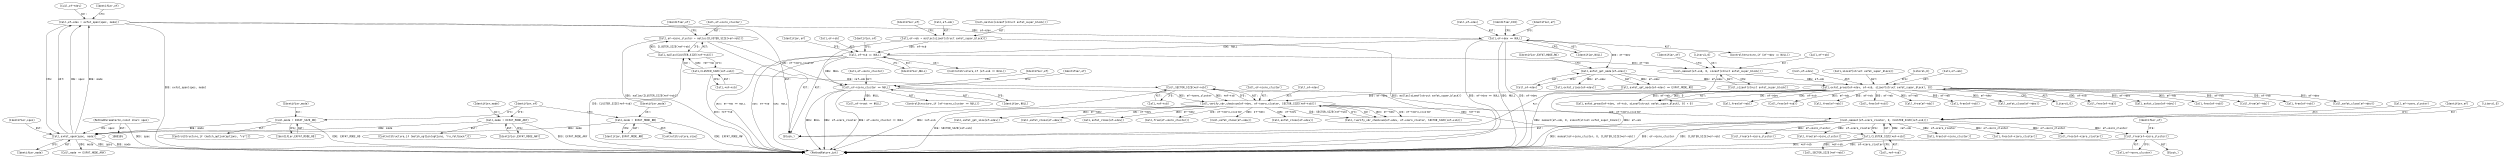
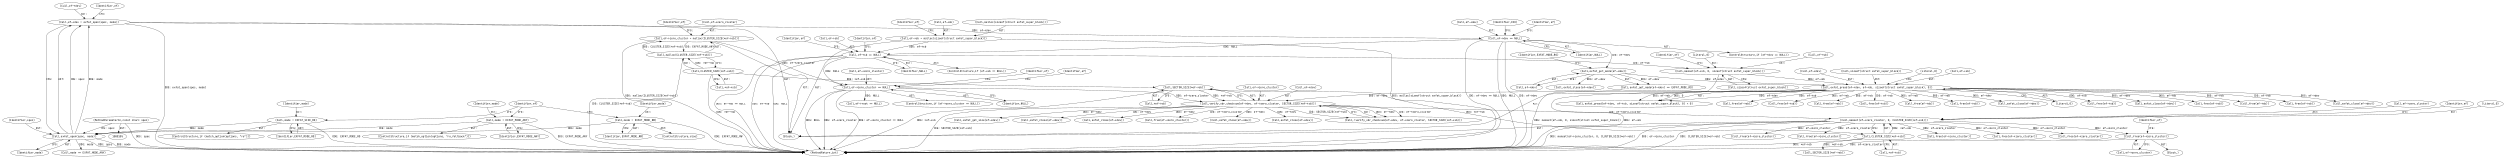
edge "(Call,ef->zero_cluster = malloc(CLUSTER_SIZE(*ef->sb)))" -> "(Call,malloc(CLUSTER_SIZE(*ef->sb)))": label "CFG: " -> "DDG: EXFAT_MODE_ANY"
